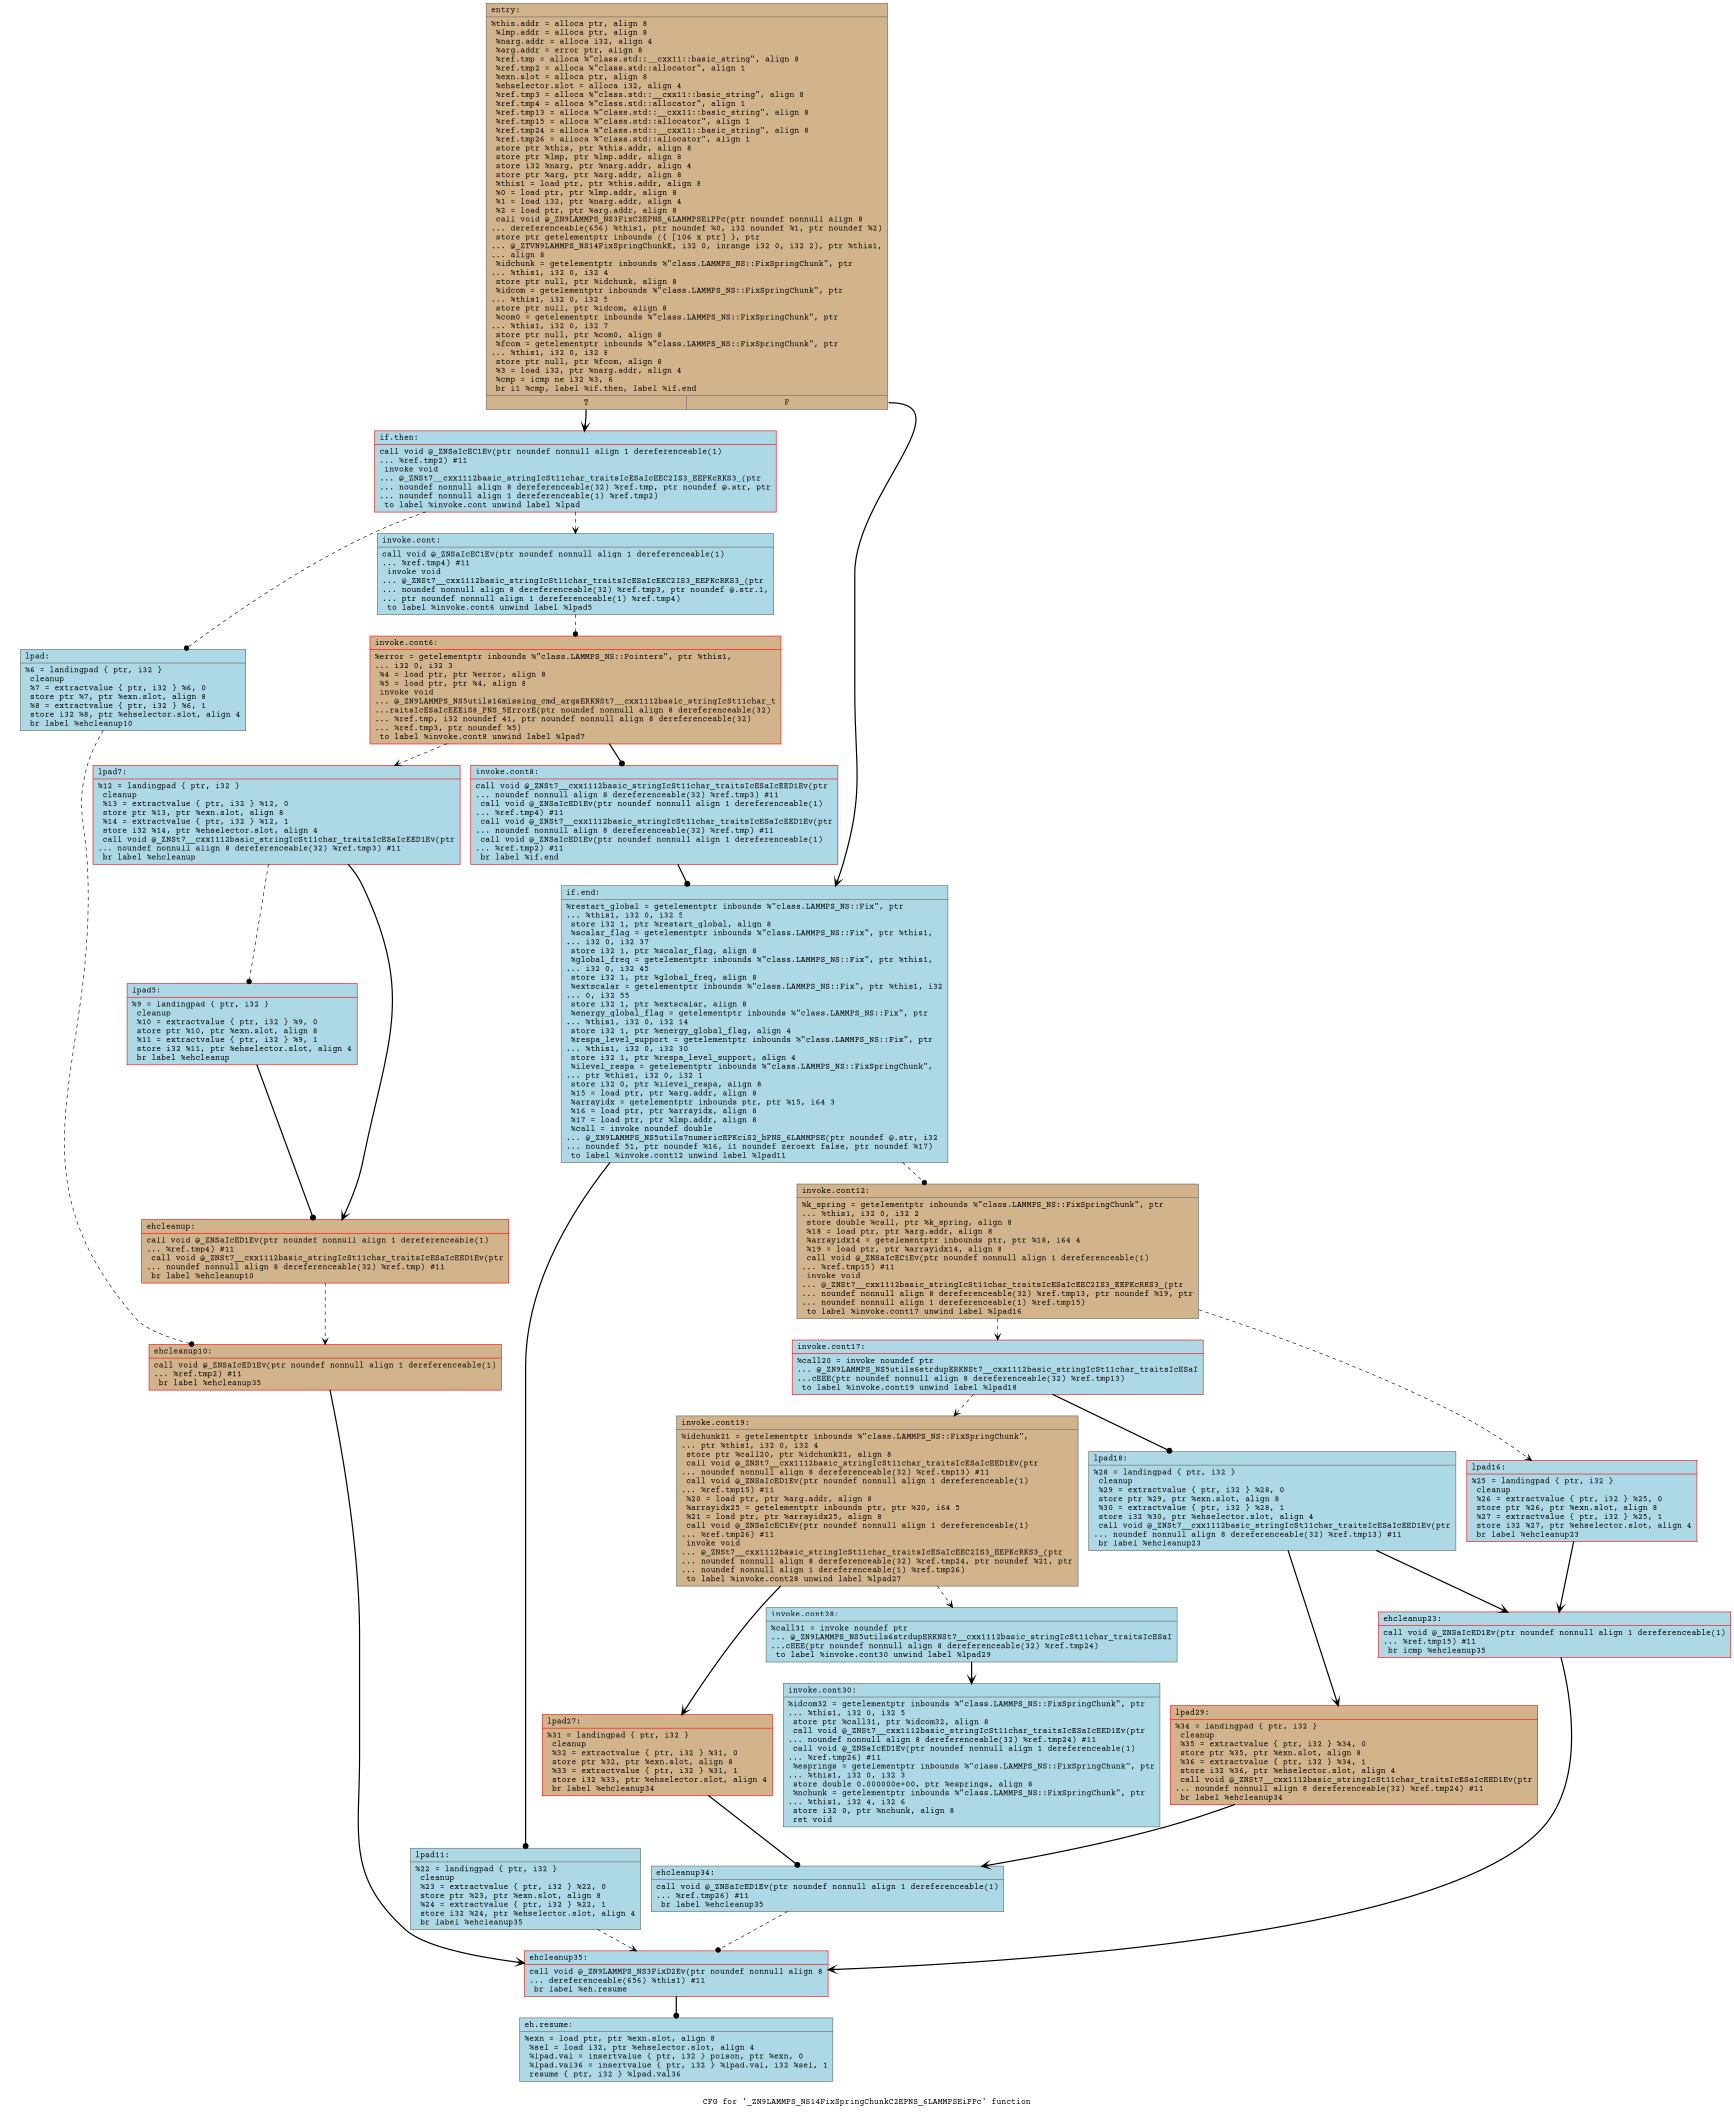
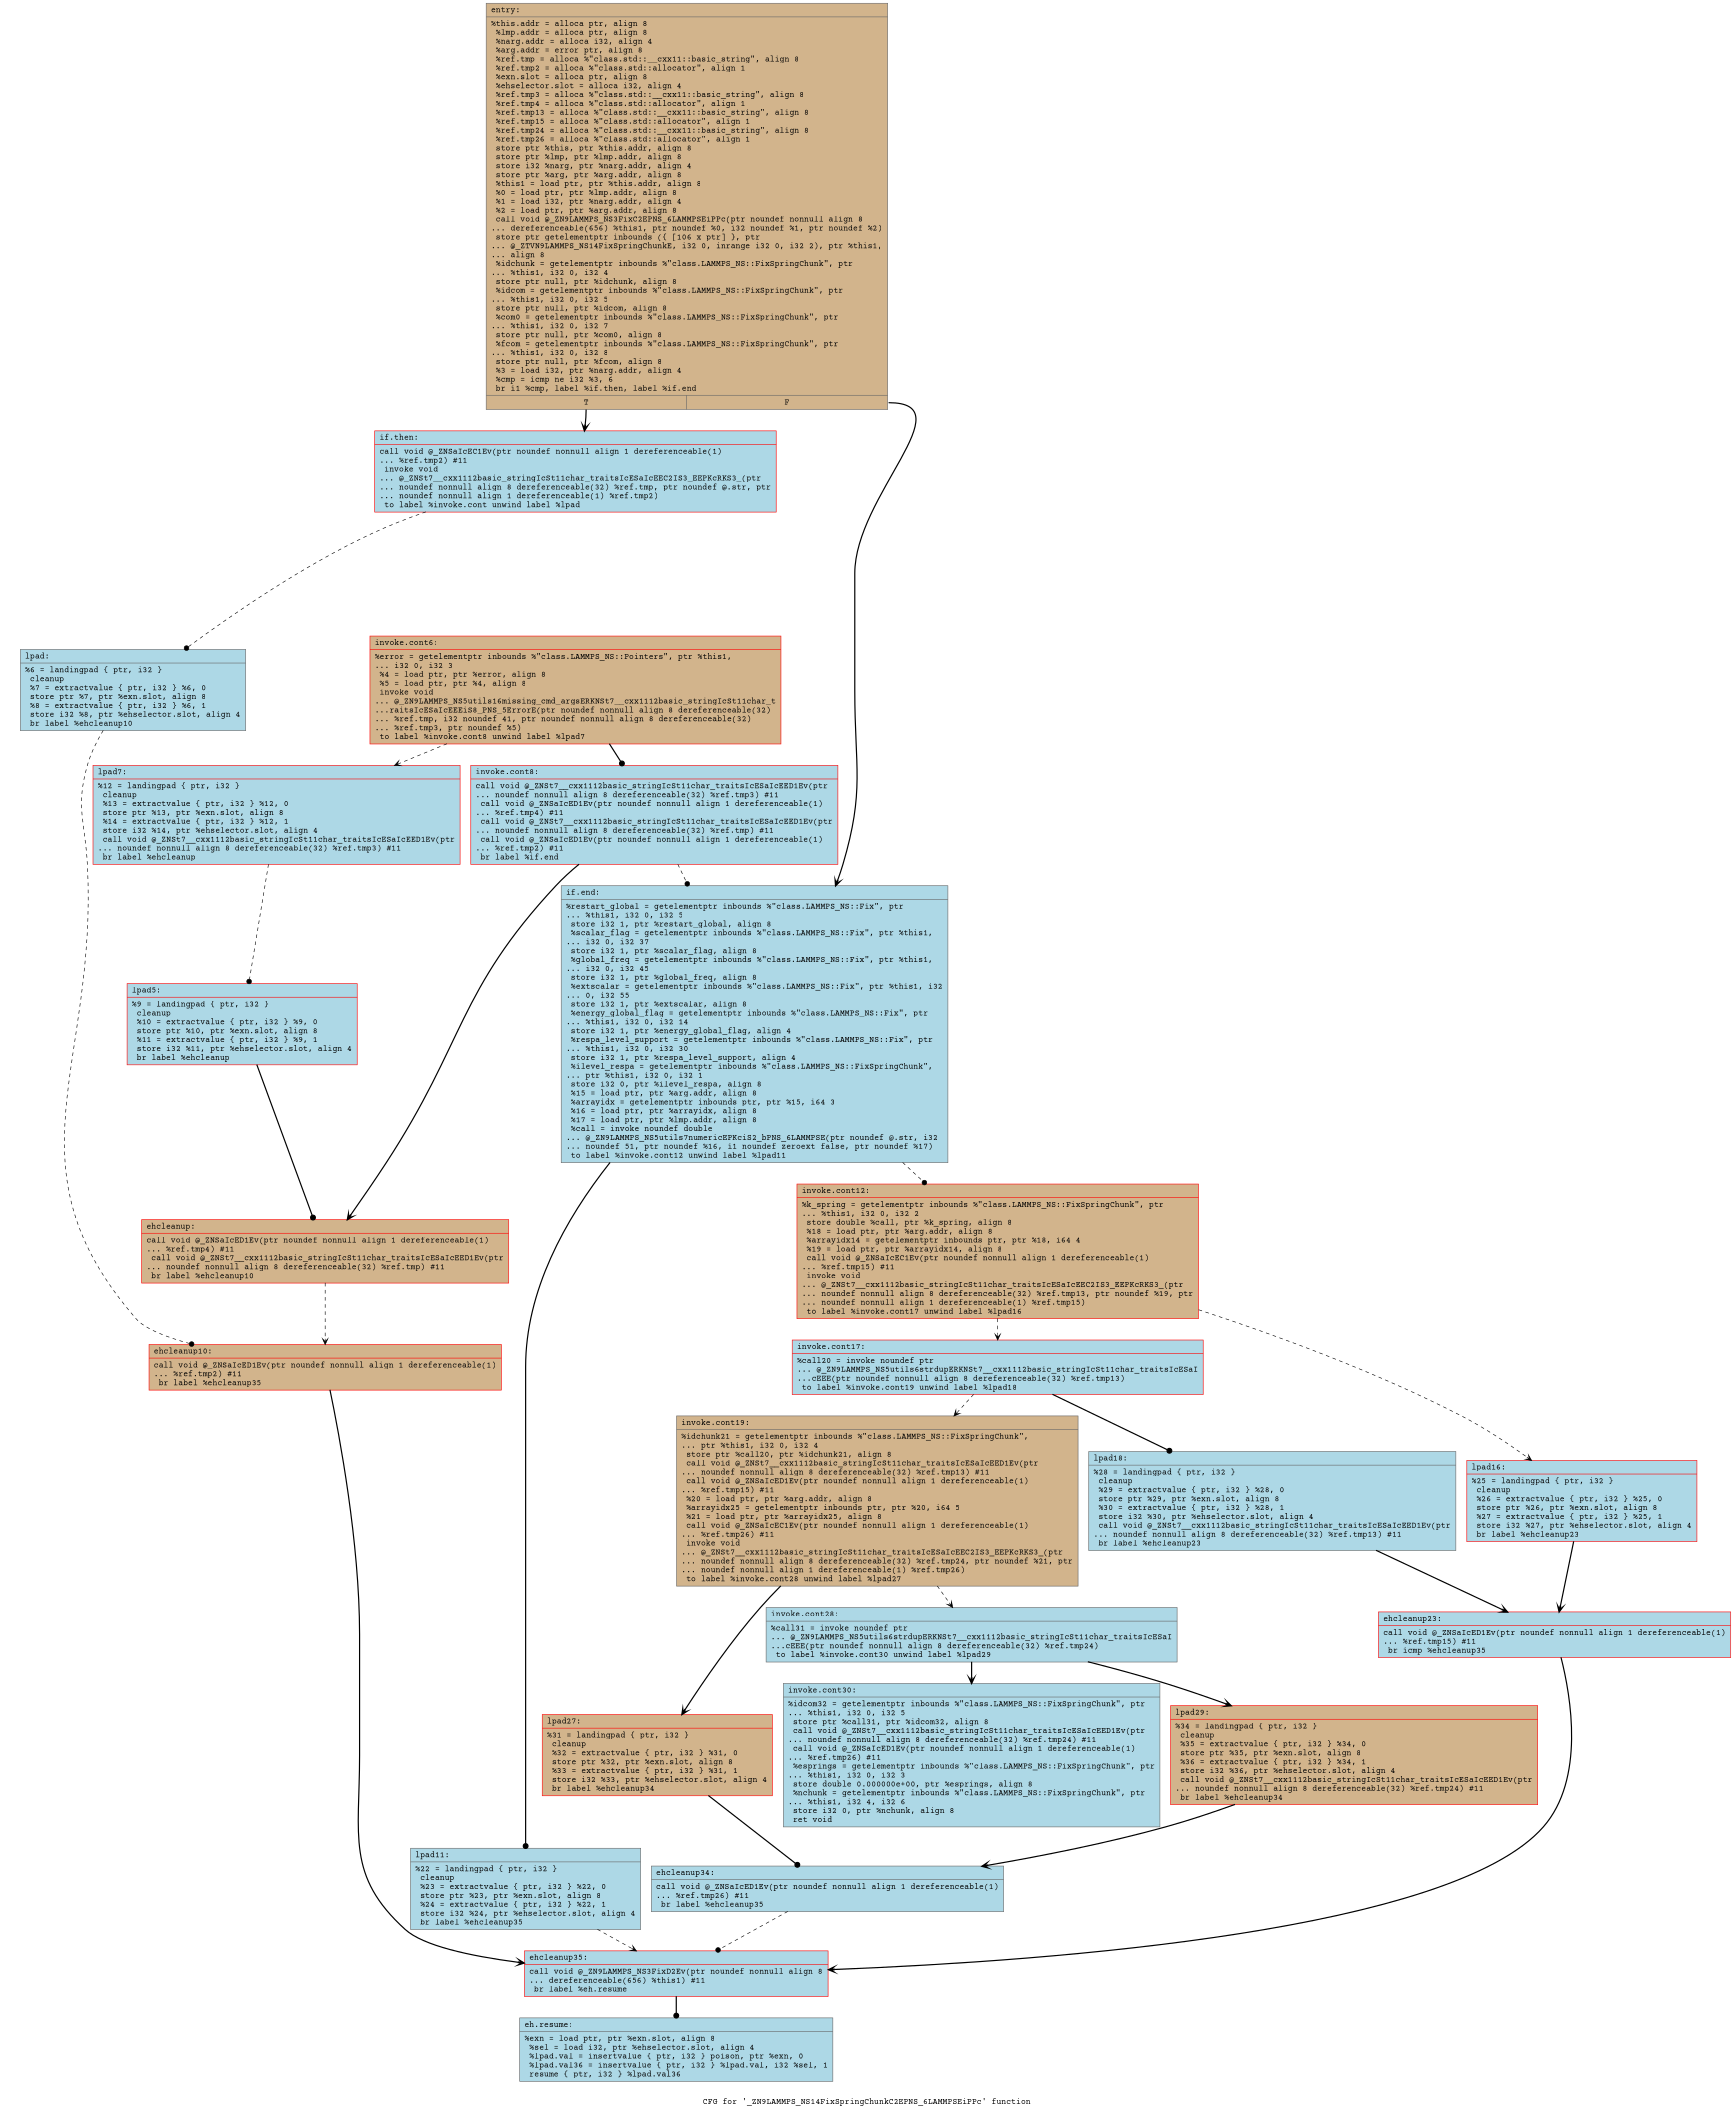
node "invoke.cont:": removed
edge "invoke.cont8:" -> "if.end:": style bold -> dashed
edge "lpad7:" -> "ehcleanup:": now "invoke.cont8:" -> "ehcleanup:"
node "invoke.cont12:": color gray40 -> red
edge "lpad18:" -> "lpad29:": now "invoke.cont28:" -> "lpad29:"
